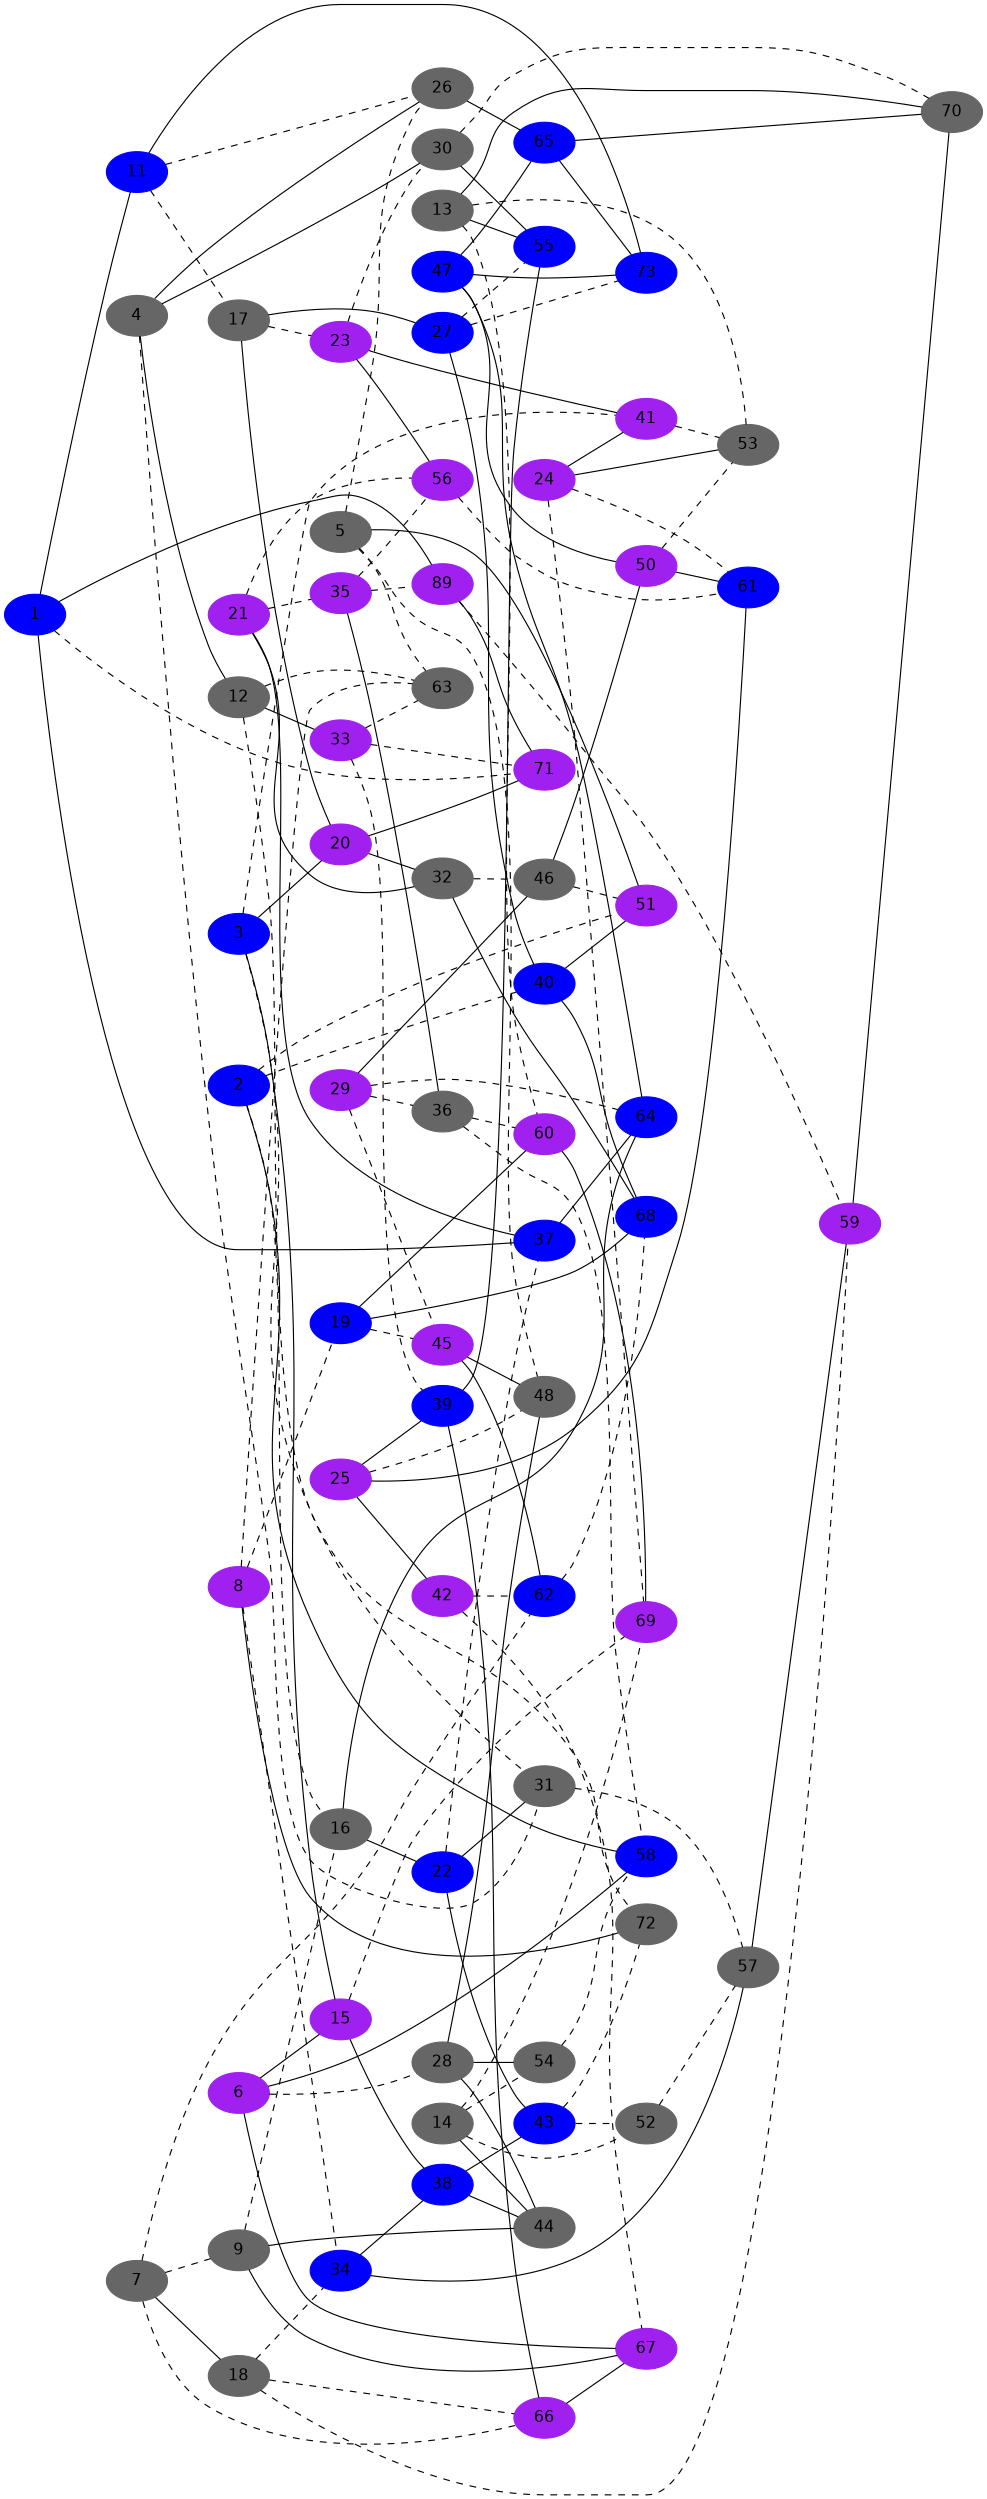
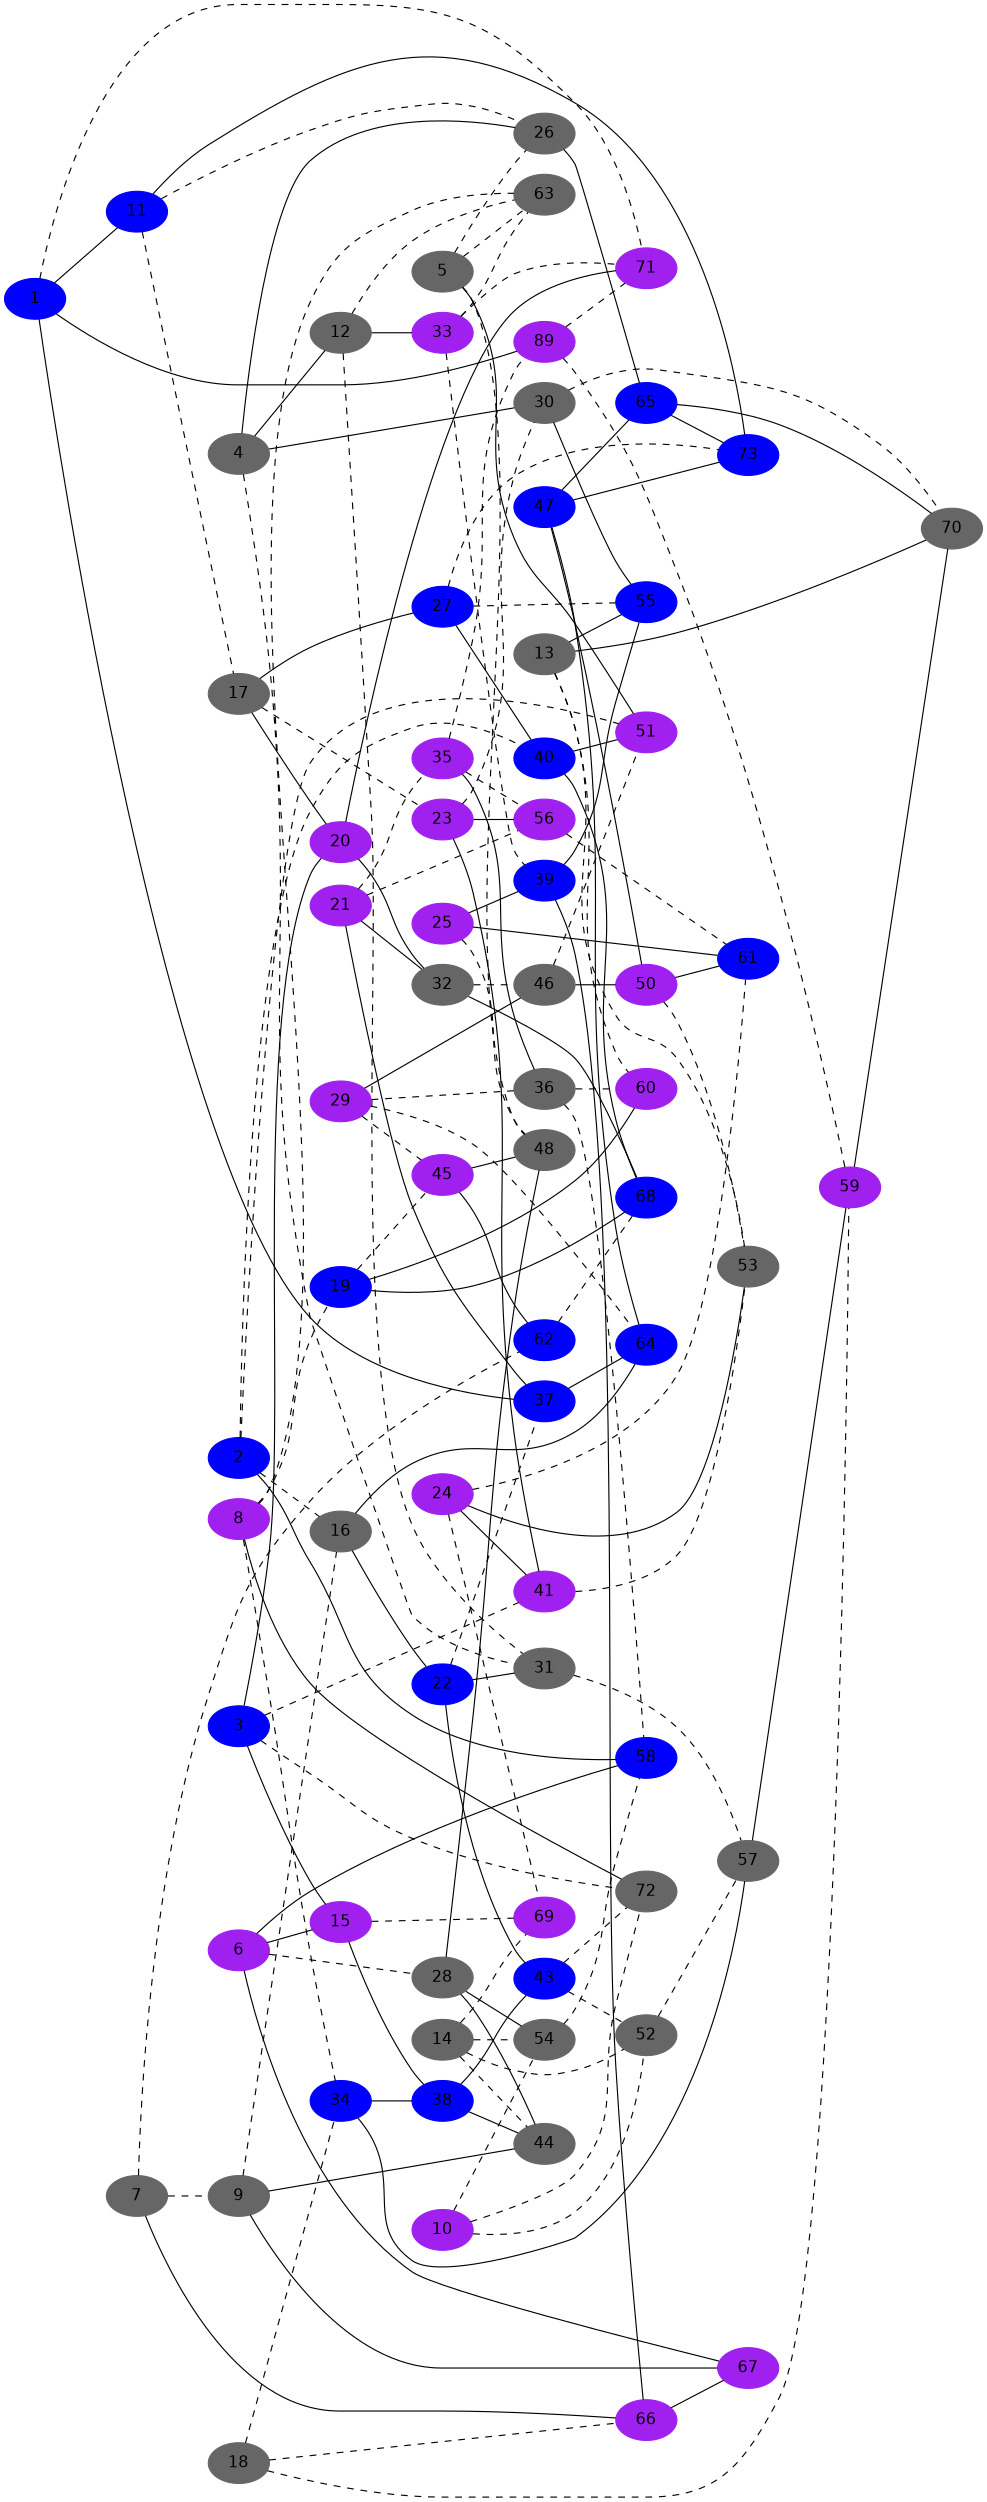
edge "89" -- "71": style solid -> dashed
edge "60" -- "69": removed
node "42": removed
edge "14" -- "44": style solid -> dashed
node "10": added
edge "7" -- "18": removed
edge "7" -- "66": style dashed -> solid
